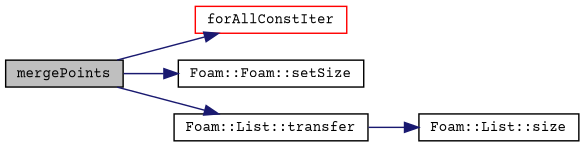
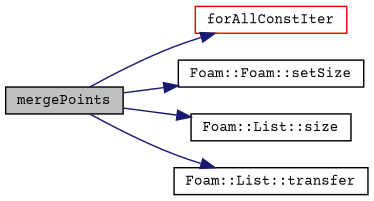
edge "Foam::List::transfer" -> "Foam::List::size": now "mergePoints" -> "Foam::List::size"
